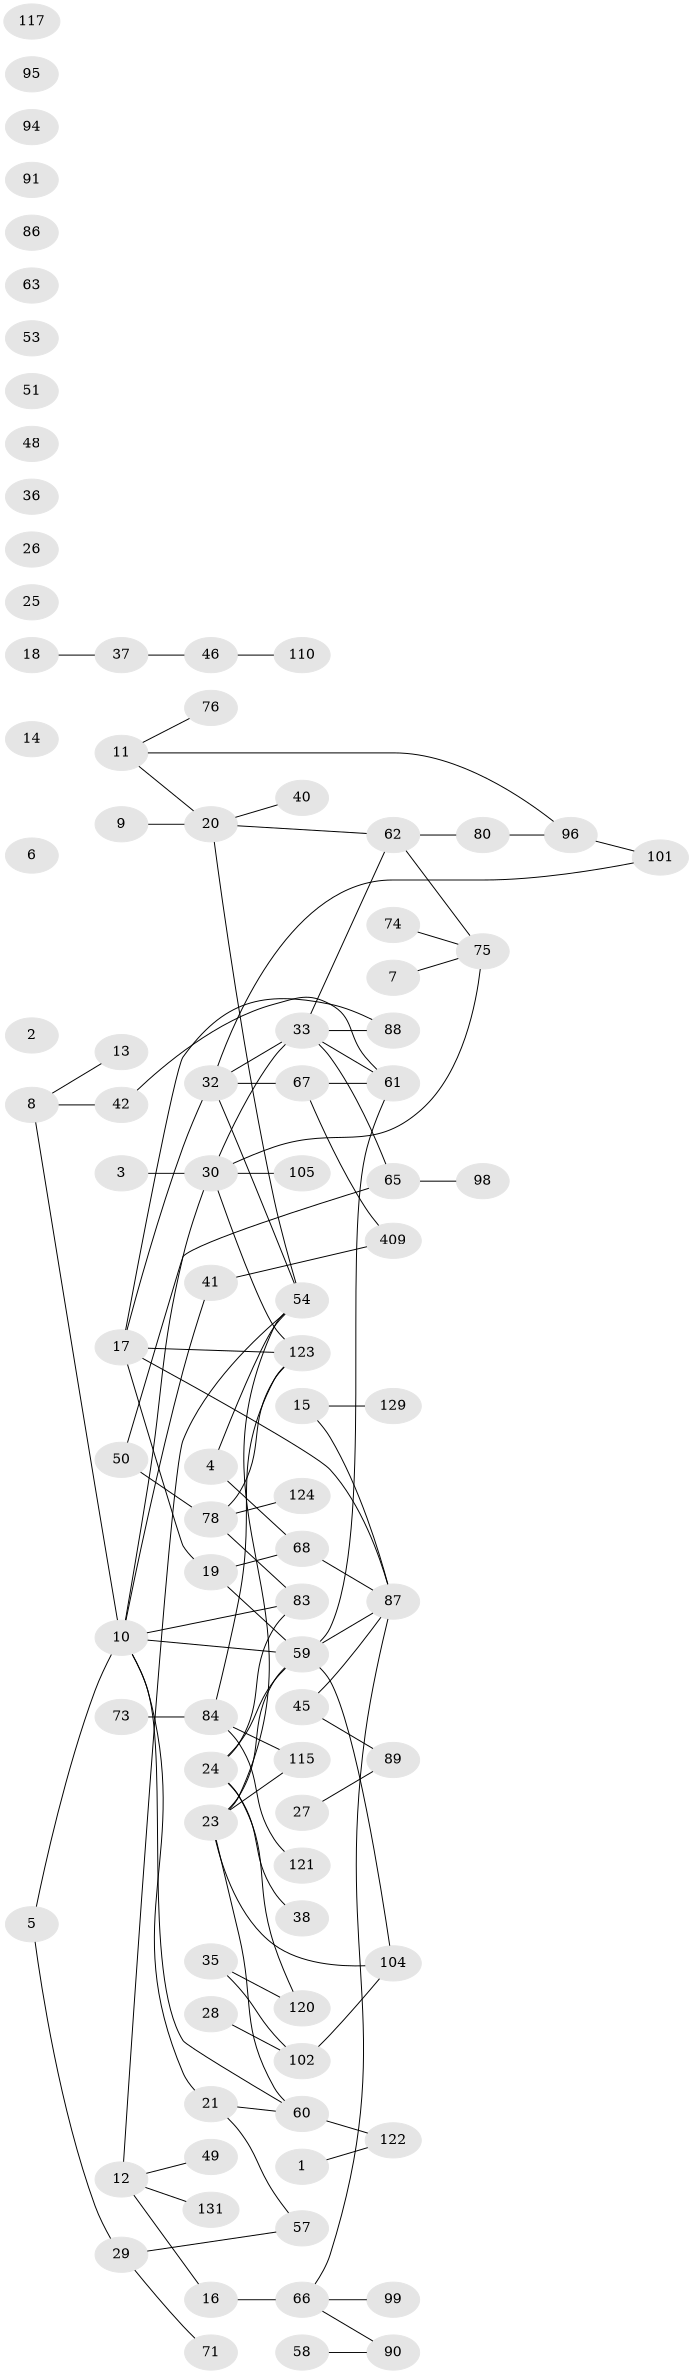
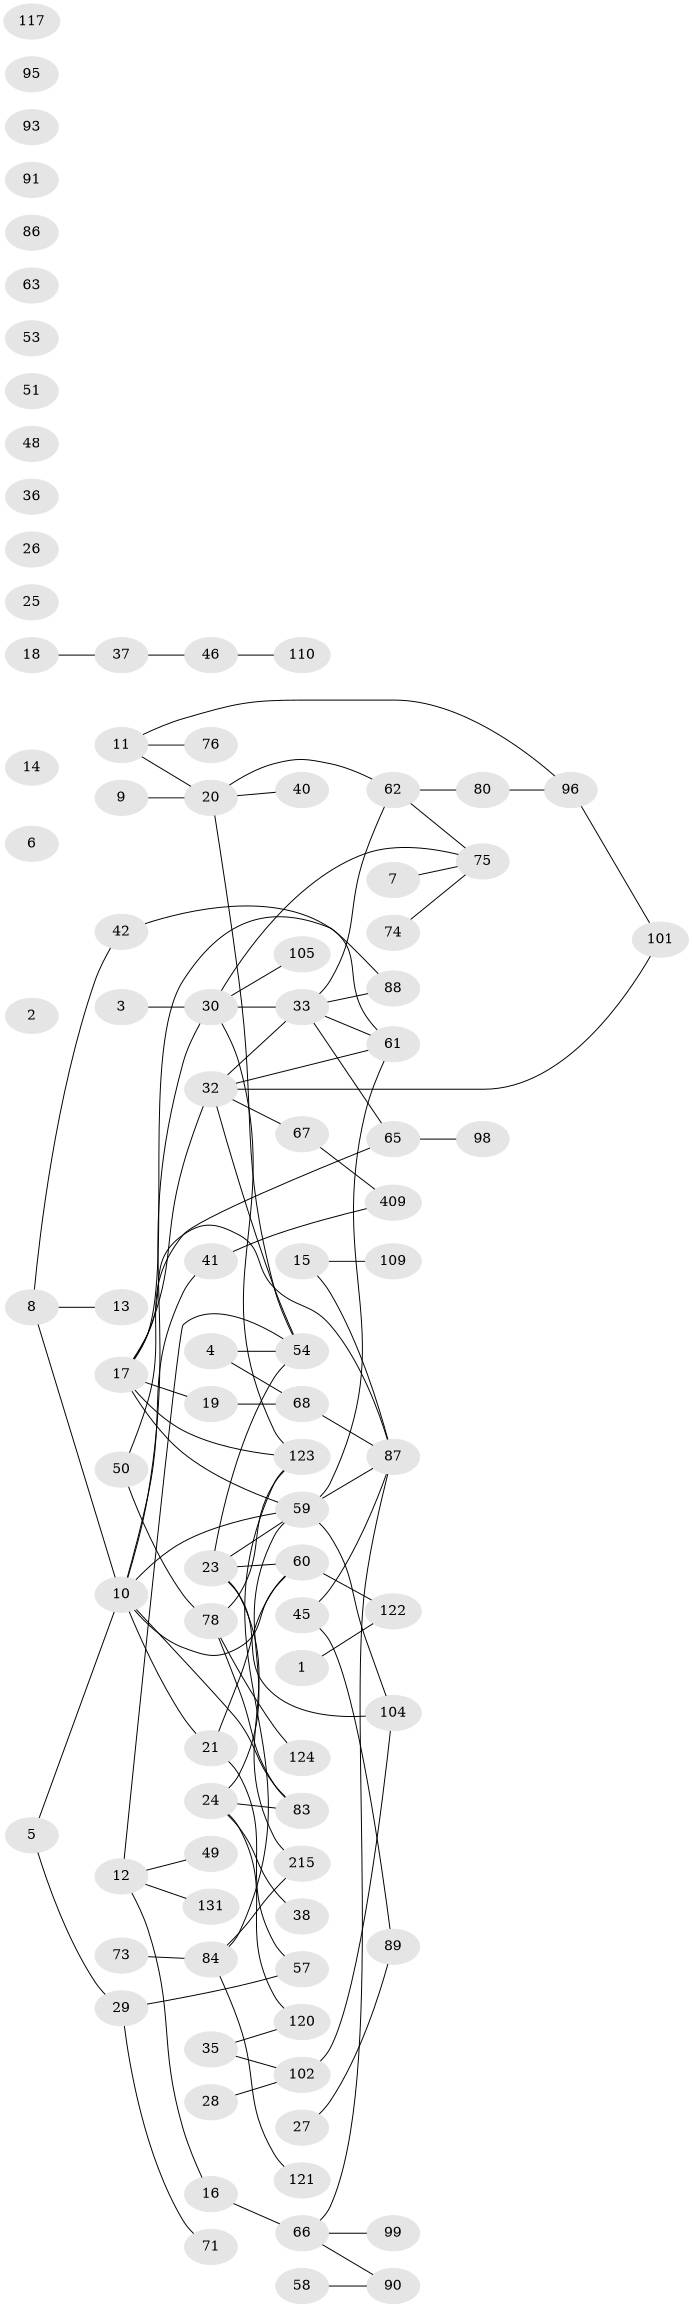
node "94": label "94" -> "93"
edge "67" -- "61": now "32" -- "61"
node "129": label "129" -> "109"
edge "19" -- "59": now "17" -- "59"
node "115": label "115" -> "215"
